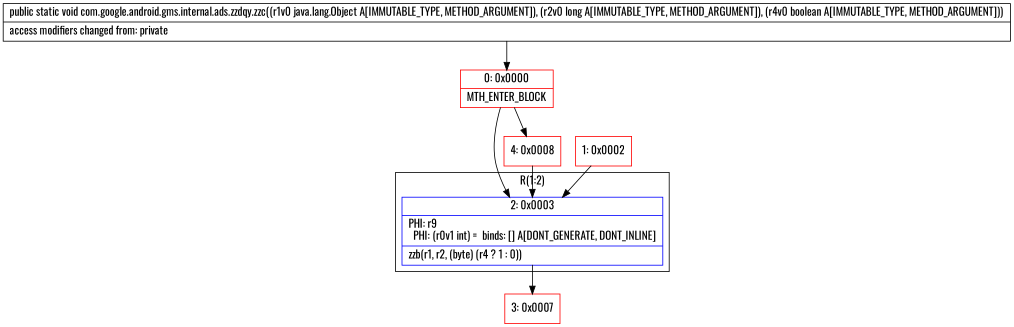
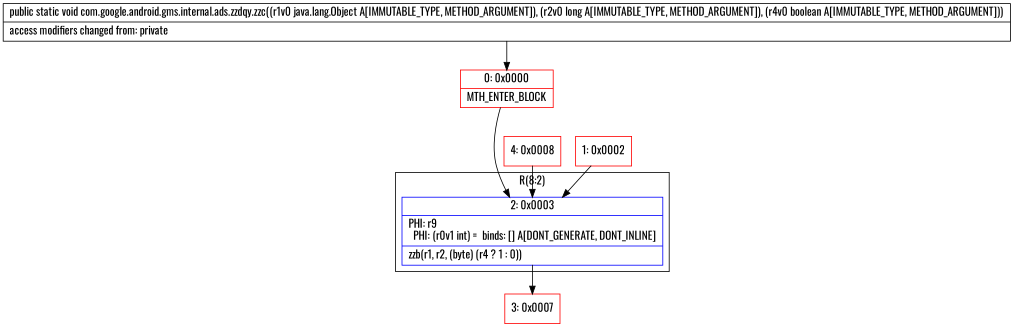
edge "0: 0x0000" -> "4: 0x0008": removed
cluster "R(1:2)": label "R(1:2)" -> "R(8:2)"
